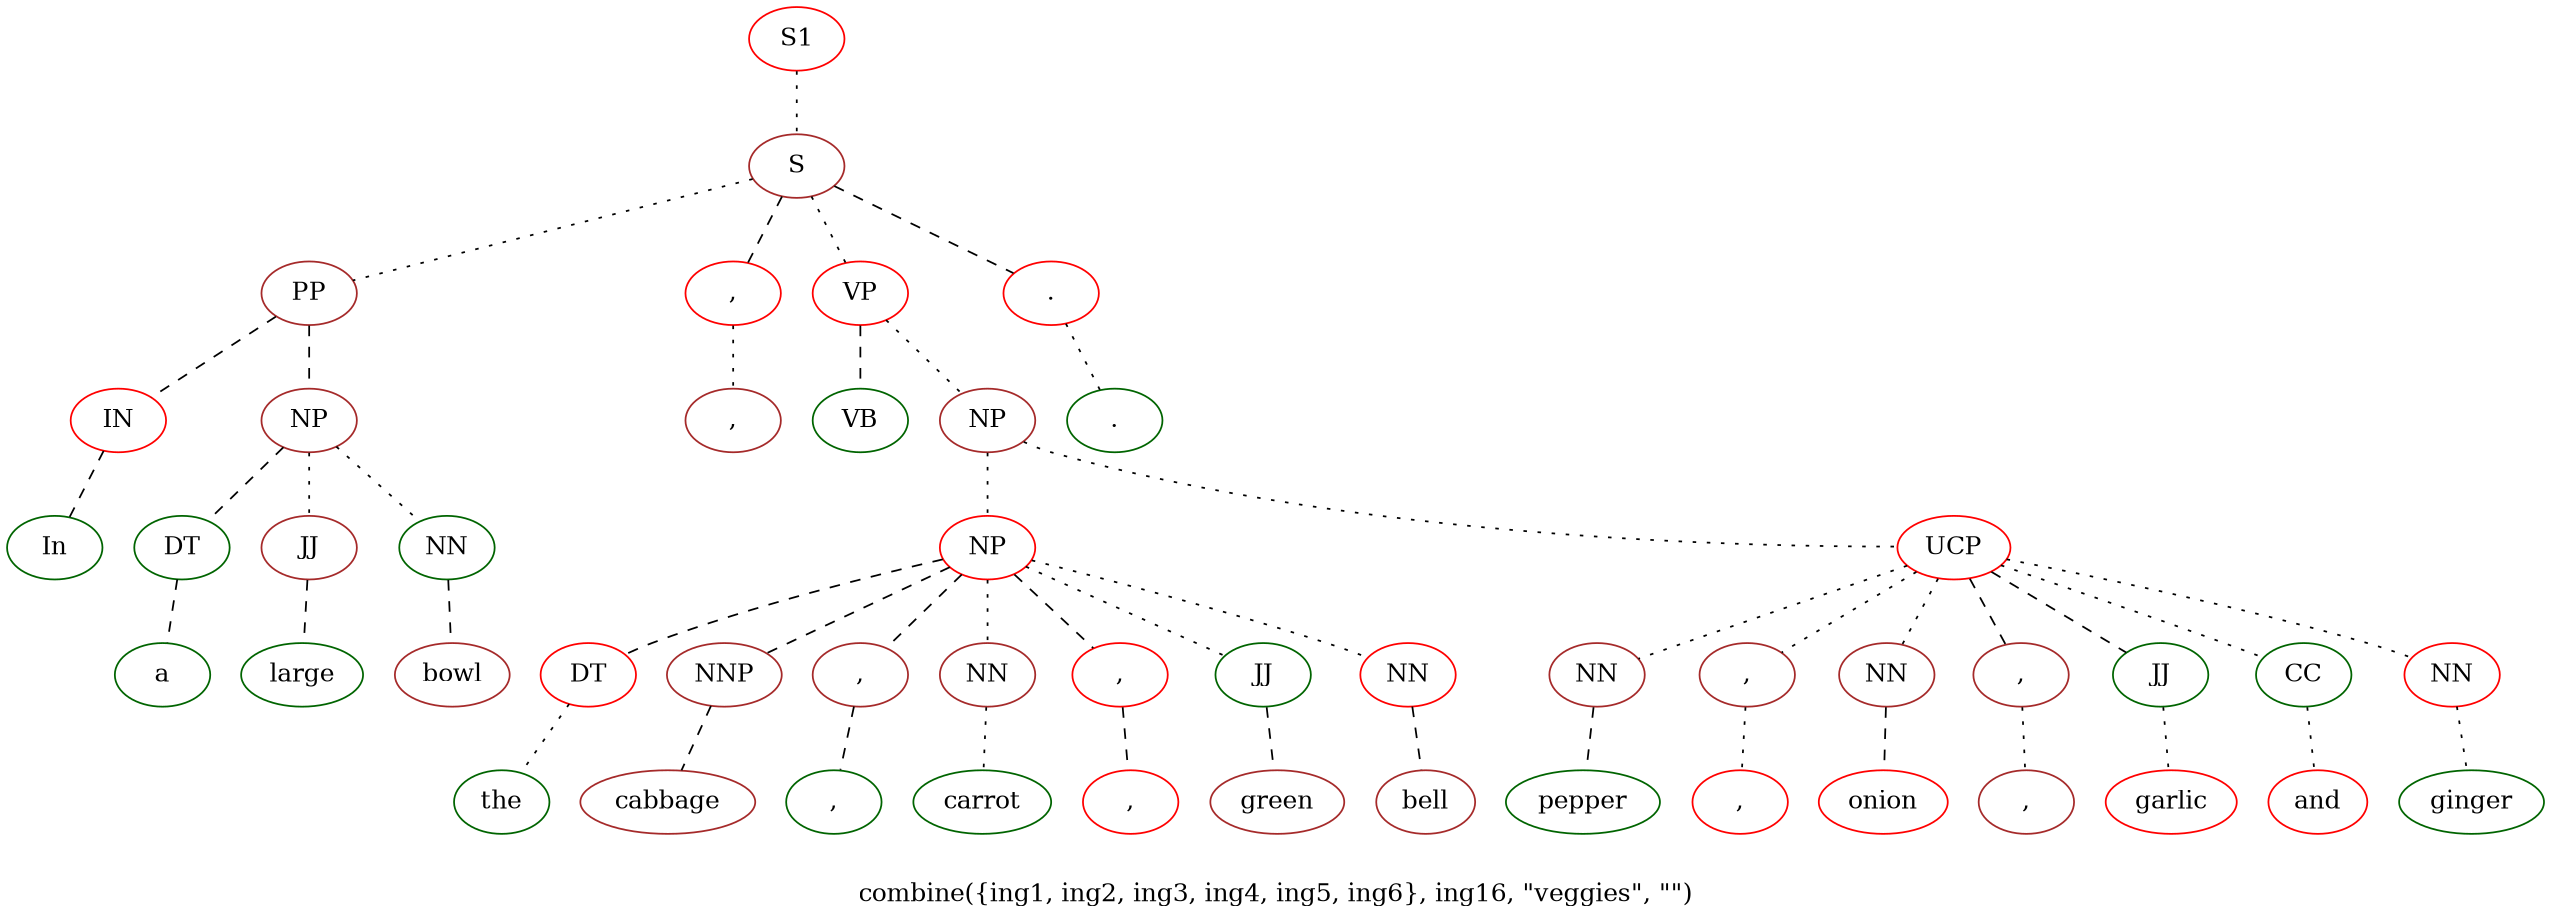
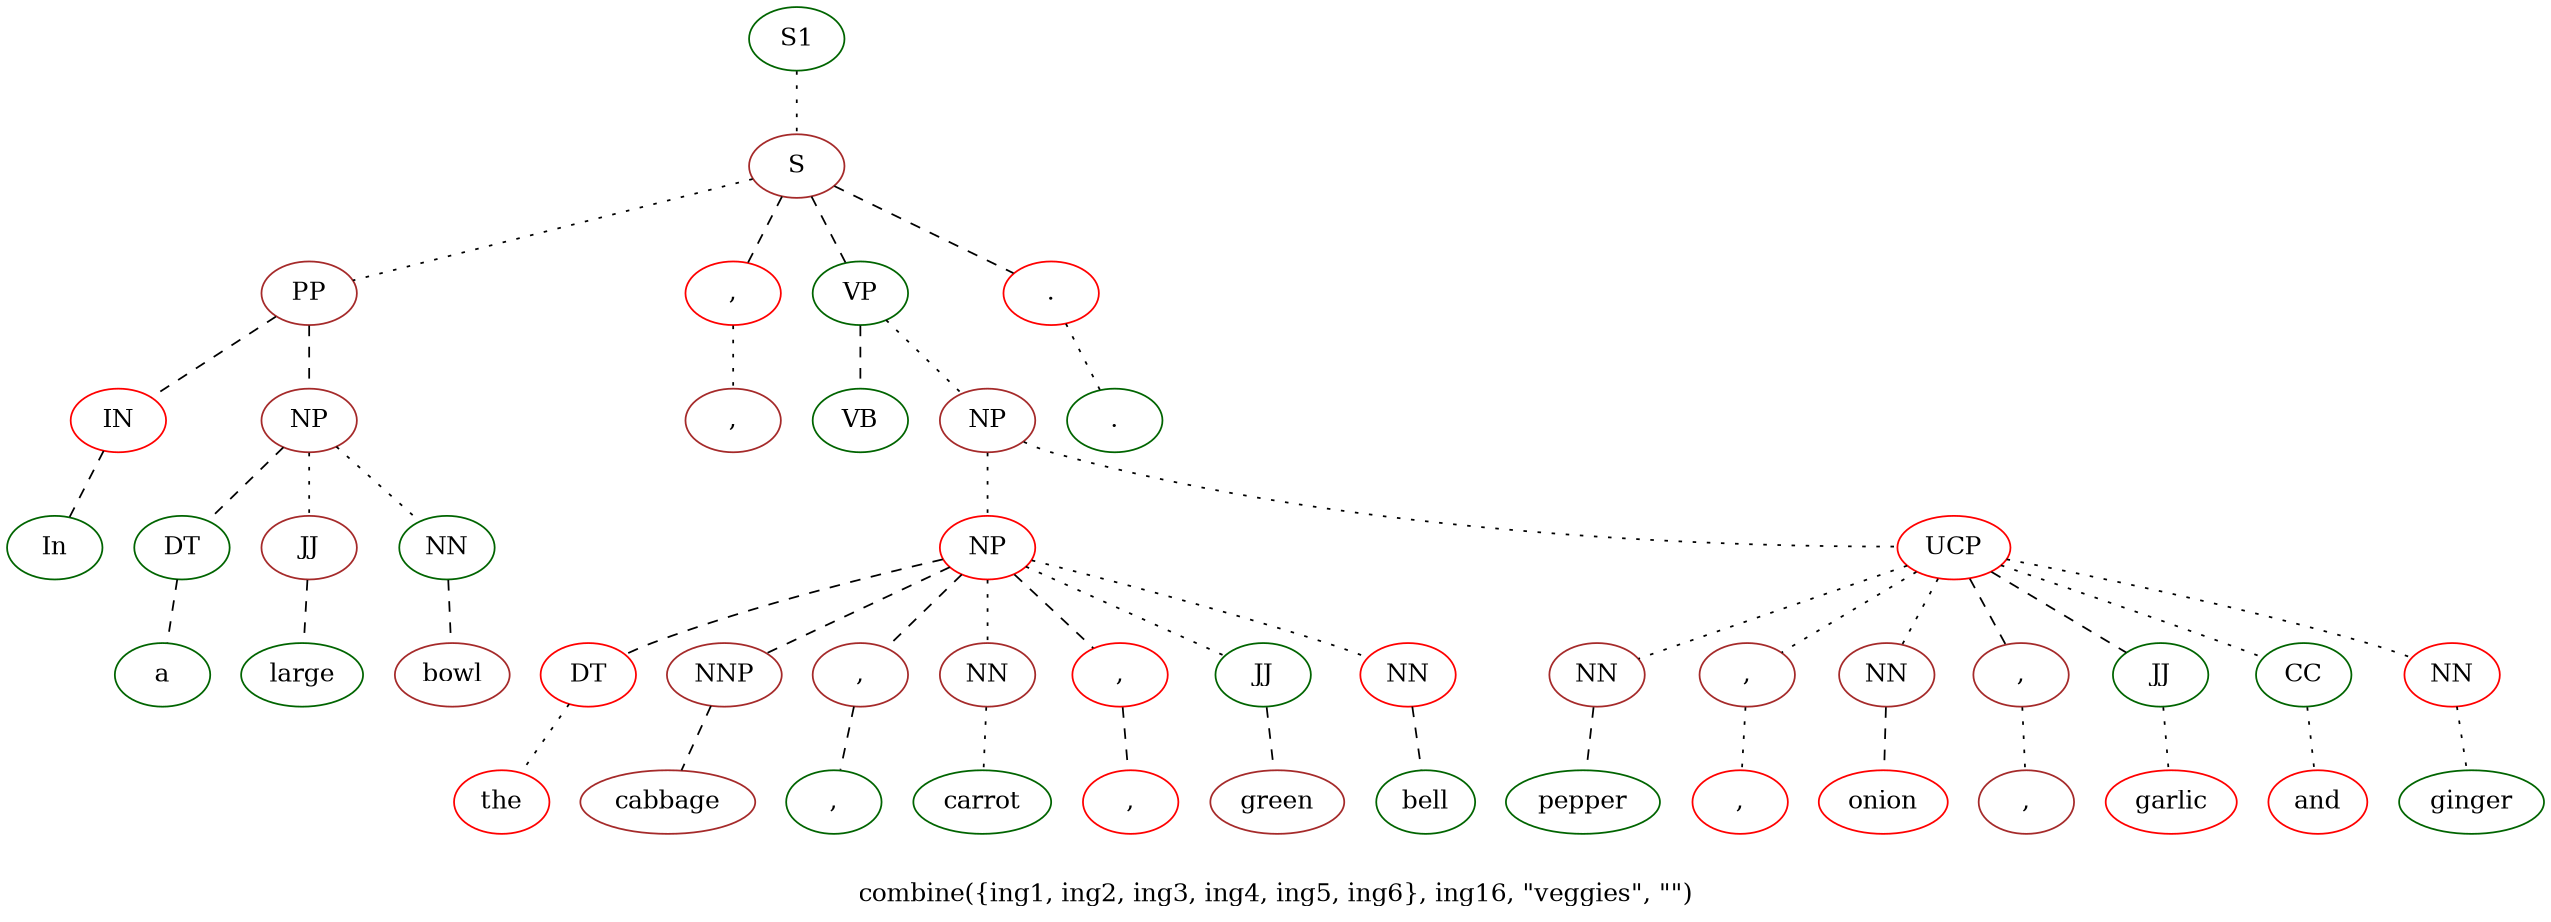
node "S1": color red -> darkgreen
edge "S" -- "VP": style dotted -> dashed
node "VP": color red -> darkgreen
node "the": color darkgreen -> red
node "bell": color brown -> darkgreen
